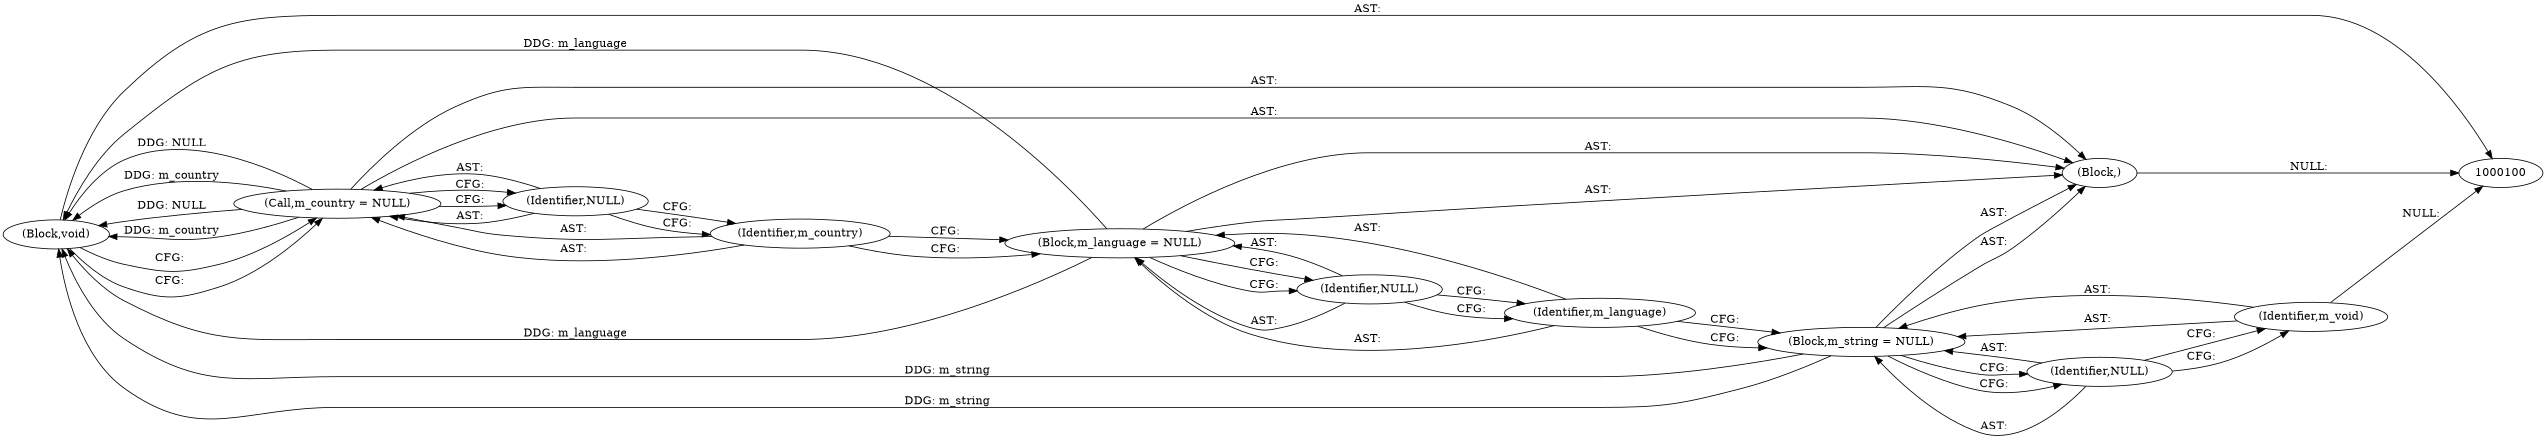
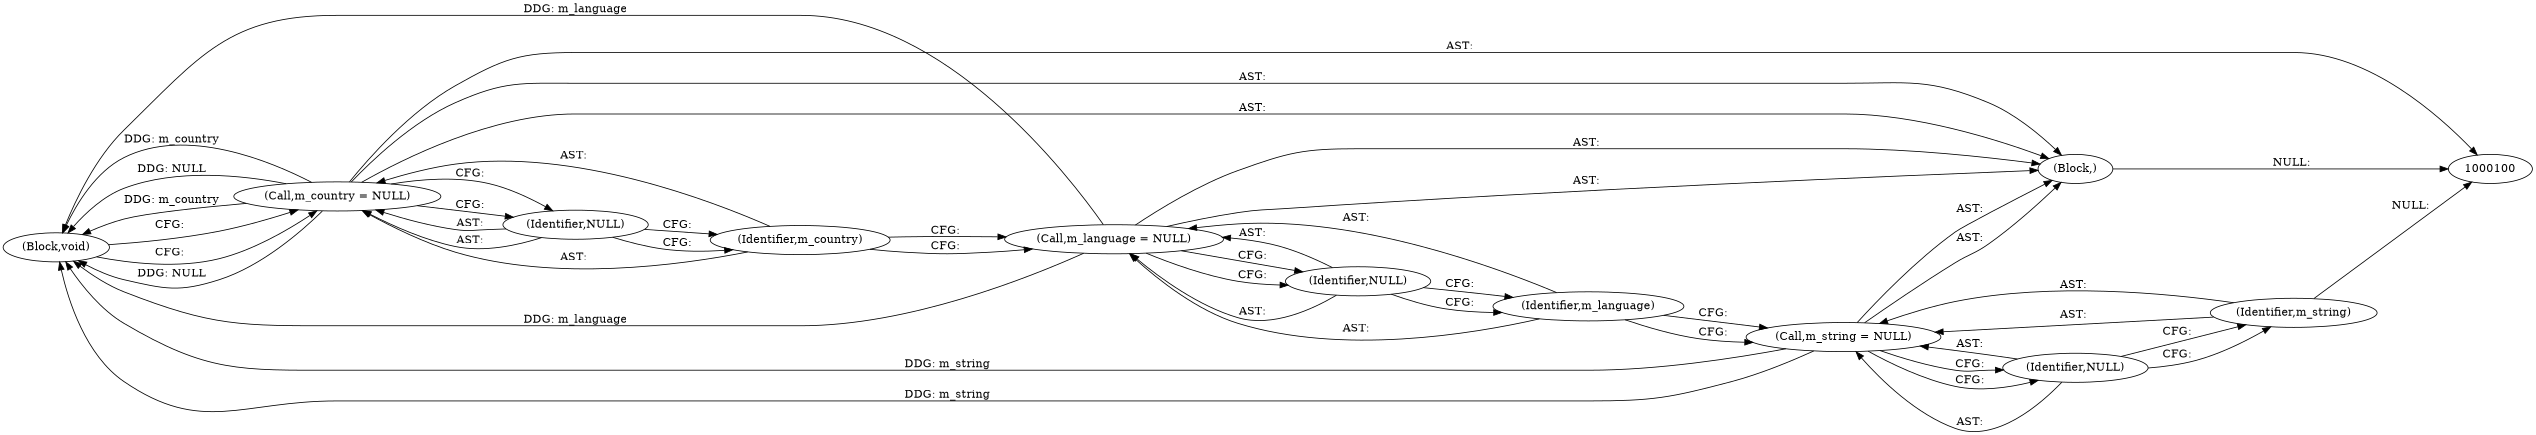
edge "(Block,void)" -> "1000100": now "(Call,m_country = NULL)" -> "1000100"
node "(Block,m_language = NULL)": label "(Block,m_language = NULL)" -> "(Call,m_language = NULL)"
node "(Identifier,m_void)": label "(Identifier,m_void)" -> "(Identifier,m_string)"
node "(Block,m_string = NULL)": label "(Block,m_string = NULL)" -> "(Call,m_string = NULL)"
